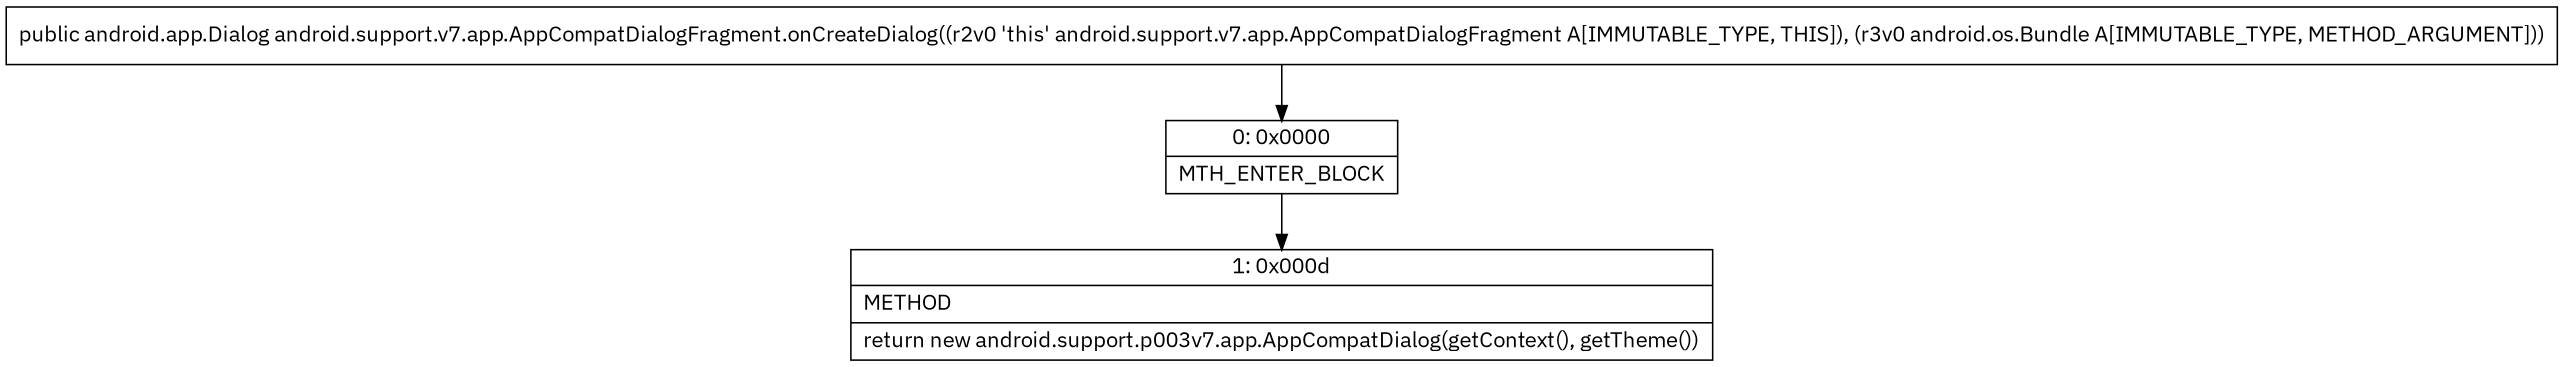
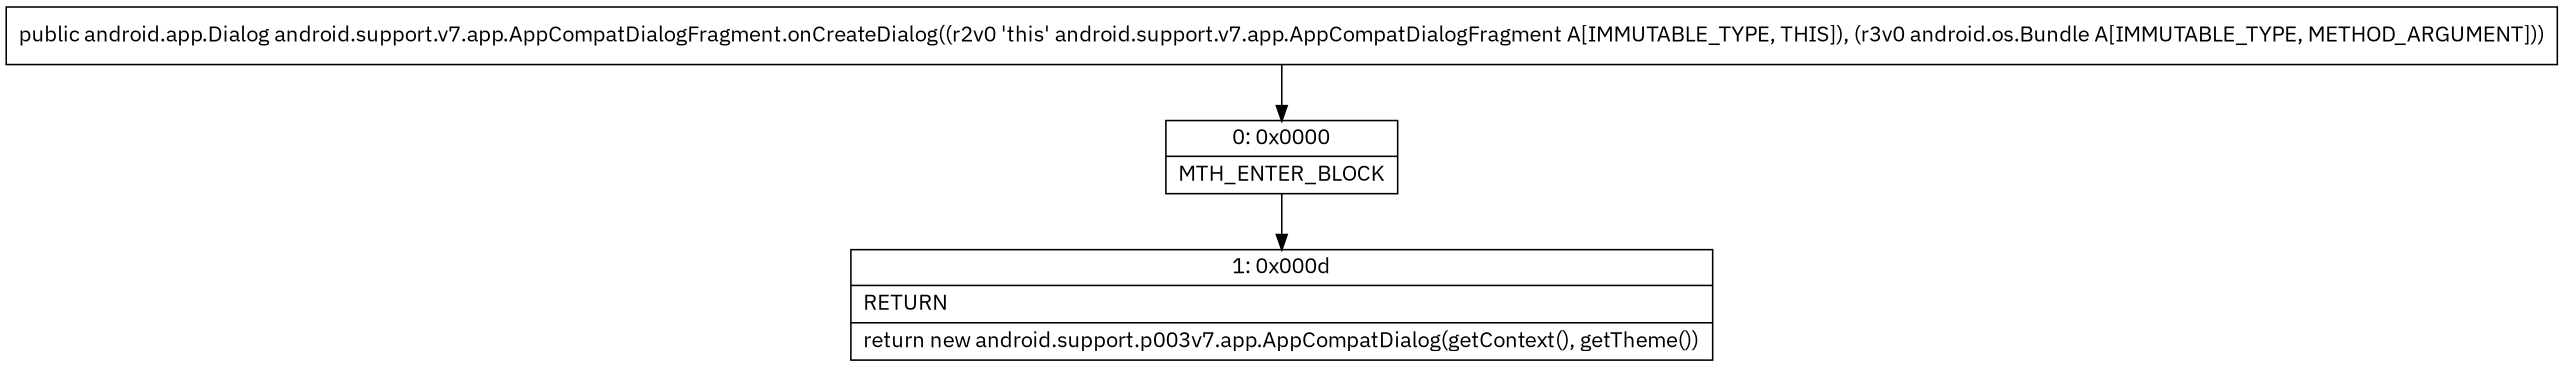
node "1: 0x000d": text "METHOD" -> "RETURN"
